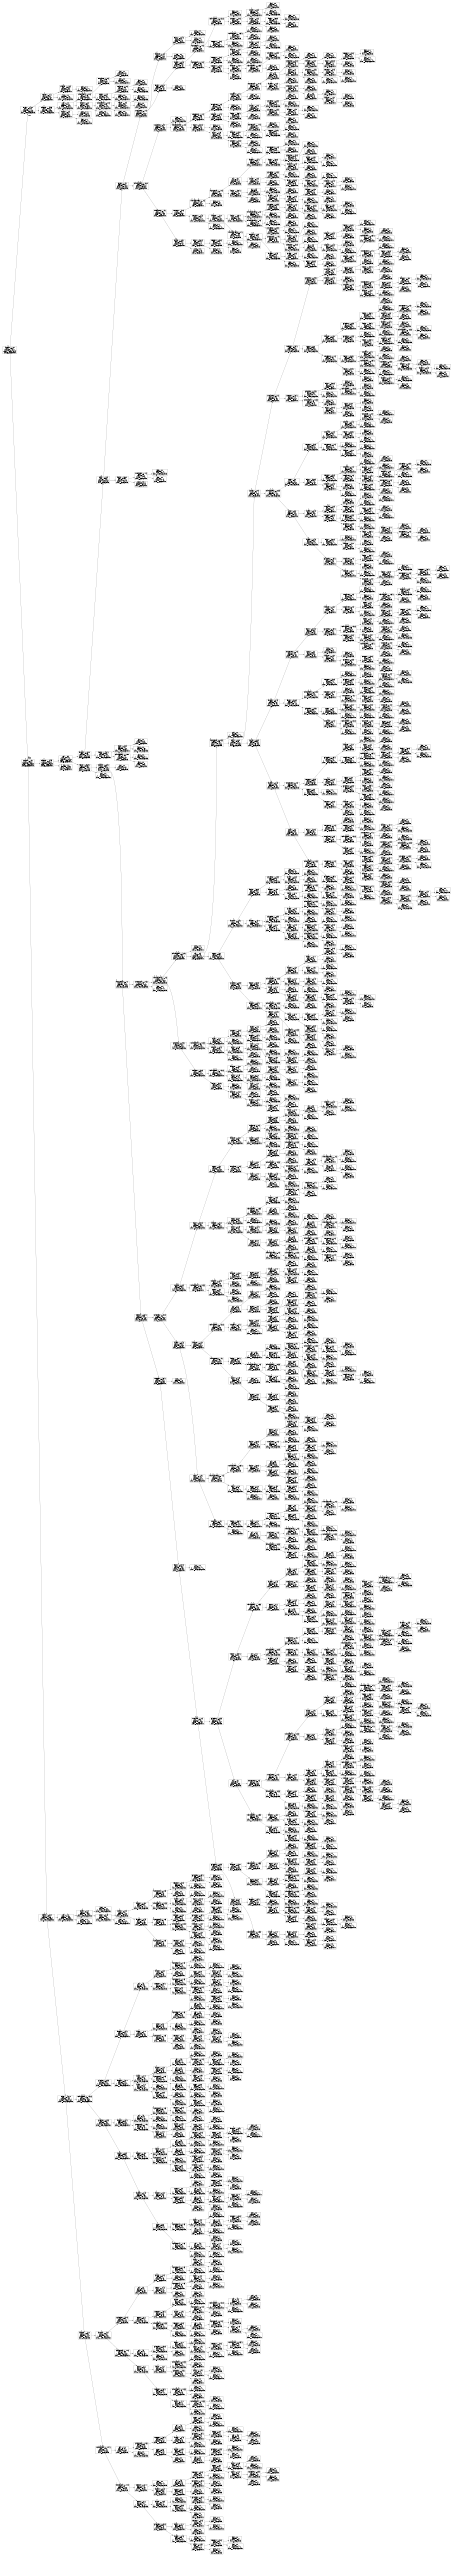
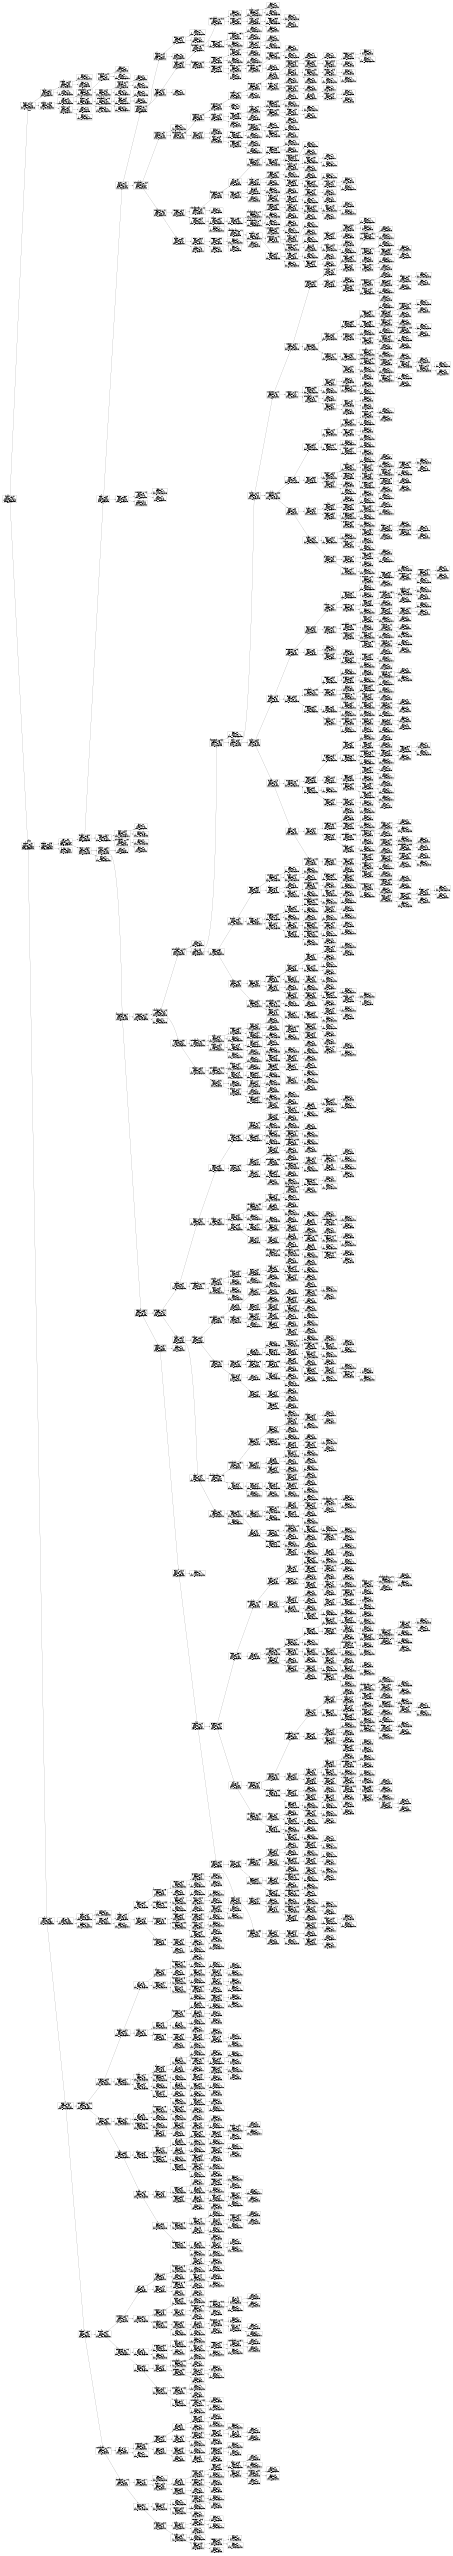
node "gini = 0.0 samples = 53 value = [53, 0] class = Acceptable": added
node "gini = 0.0 samples = 27 value = [27, 0] class = Acceptable": label "gini = 0.0 samples = 27 value = [27, 0] class = Acceptable" -> "gini = 0.0 samples = 27 value = [27, 0] class = Non"
